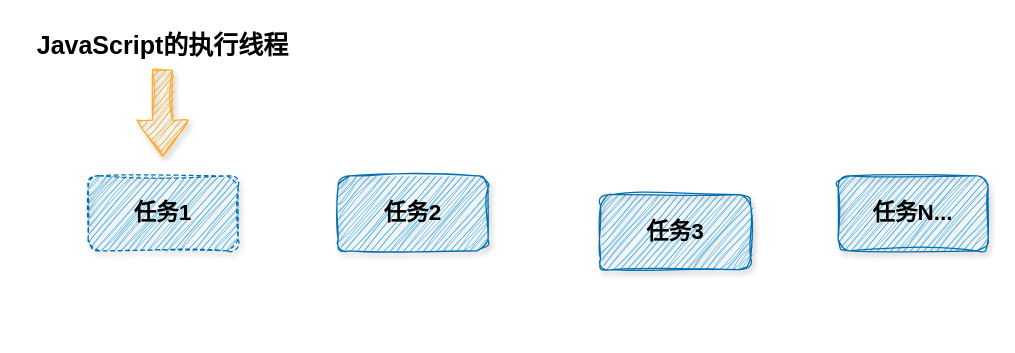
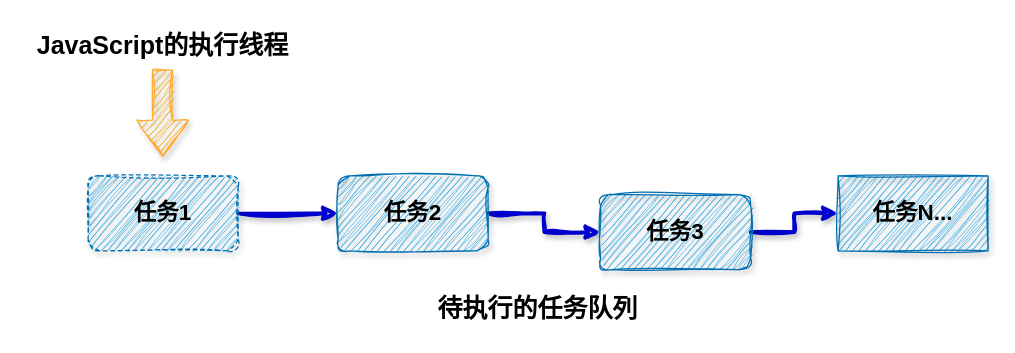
edge "任务1" -> "任务2": added
node "任务N...": shape rounded rectangle -> rectangle
edge "任务2" -> "任务3": added
edge "任务3" -> "任务N...": added
node "待执行的任务队列": added
